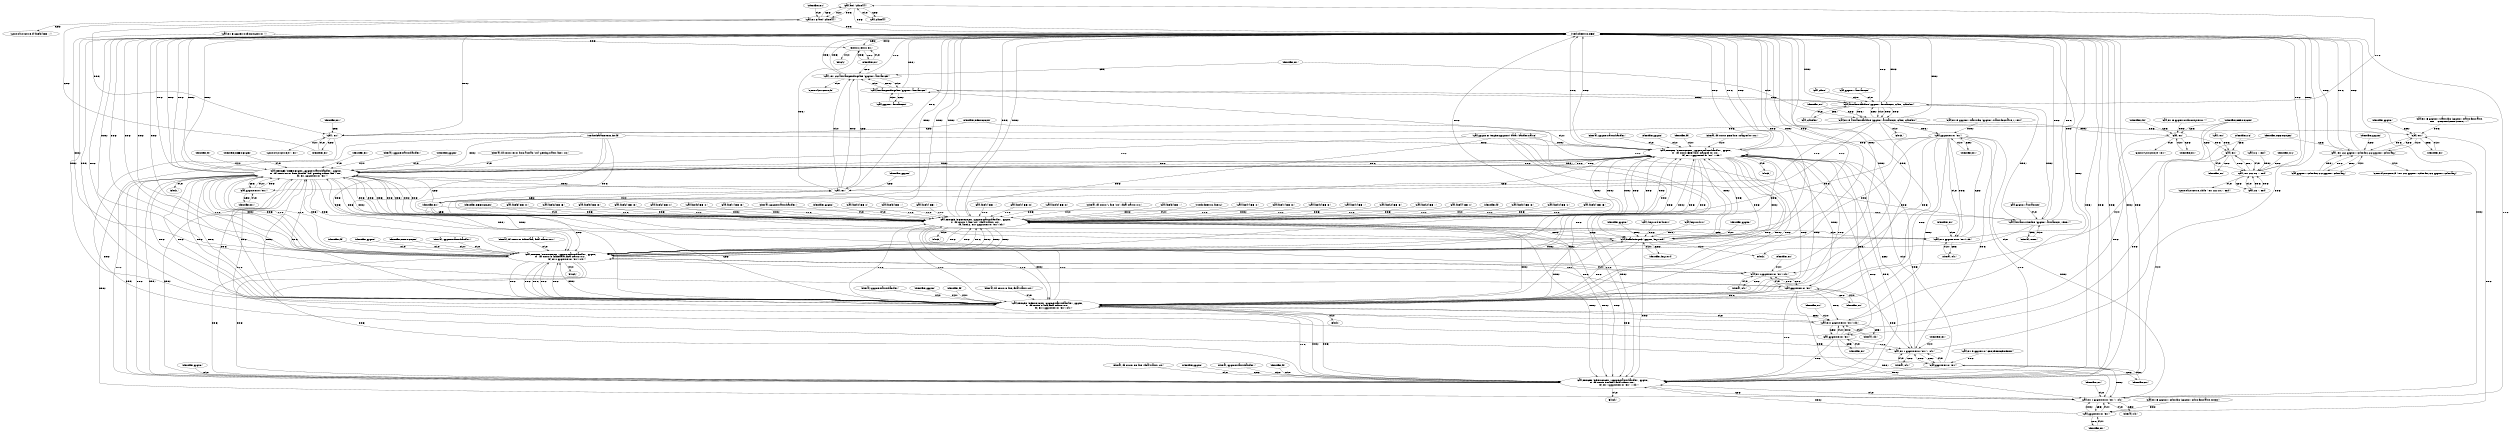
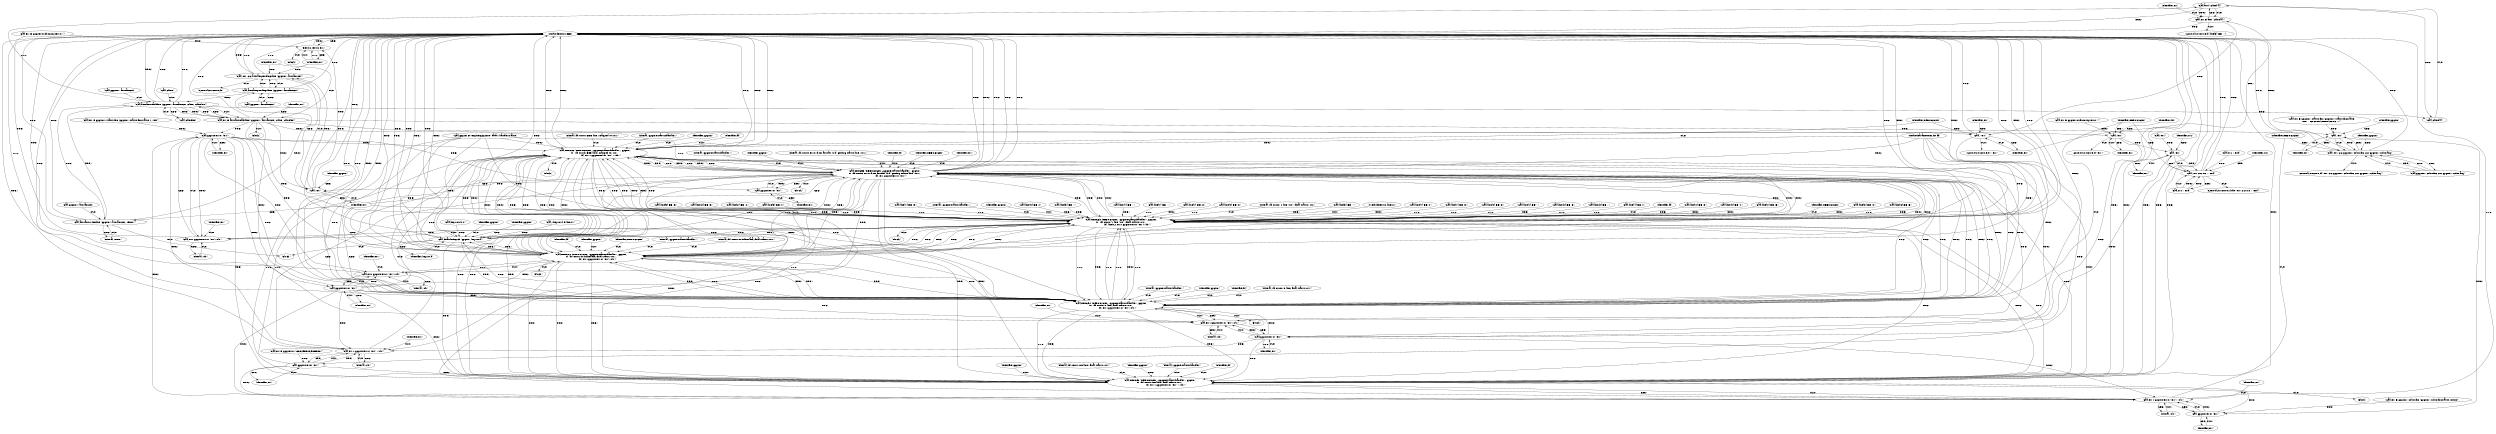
edge "(Call,err = atoi (&line[4]))" -> "(ControlStructure,if (line[3] == ' '))": label "CFG: " -> "AST: "
edge "(Call,assuan_read_line (gpgsm->assuan_ctx, &line, &linelen))" -> "(Call,assuan_pending_line (gpgsm->assuan_ctx))": now "(Call,assuan_read_line (gpgsm->assuan_ctx, &line, &linelen))" -> "(Call,&line[4])"
